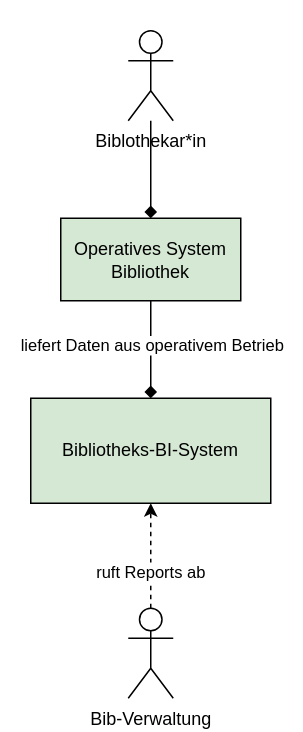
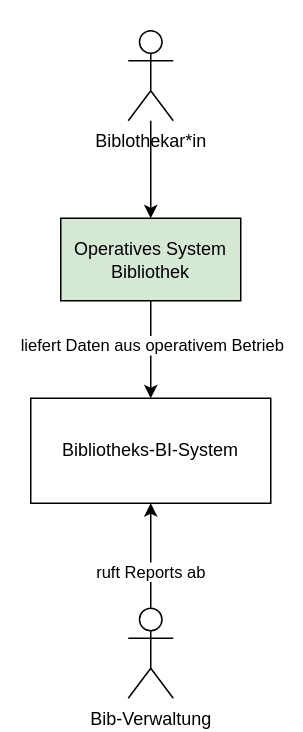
edge "Biblothekar*in" -> "Operatives System Bibliothek": arrowhead diamond -> classic
edge "Operatives System Bibliothek" -> "Bibliotheks-BI-System": arrowhead diamond -> classic
node "Bibliotheks-BI-System": fillcolor #d5e8d4 -> #ffffff
edge "Bib-Verwaltung" -> "Bibliotheks-BI-System": style dashed -> solid
